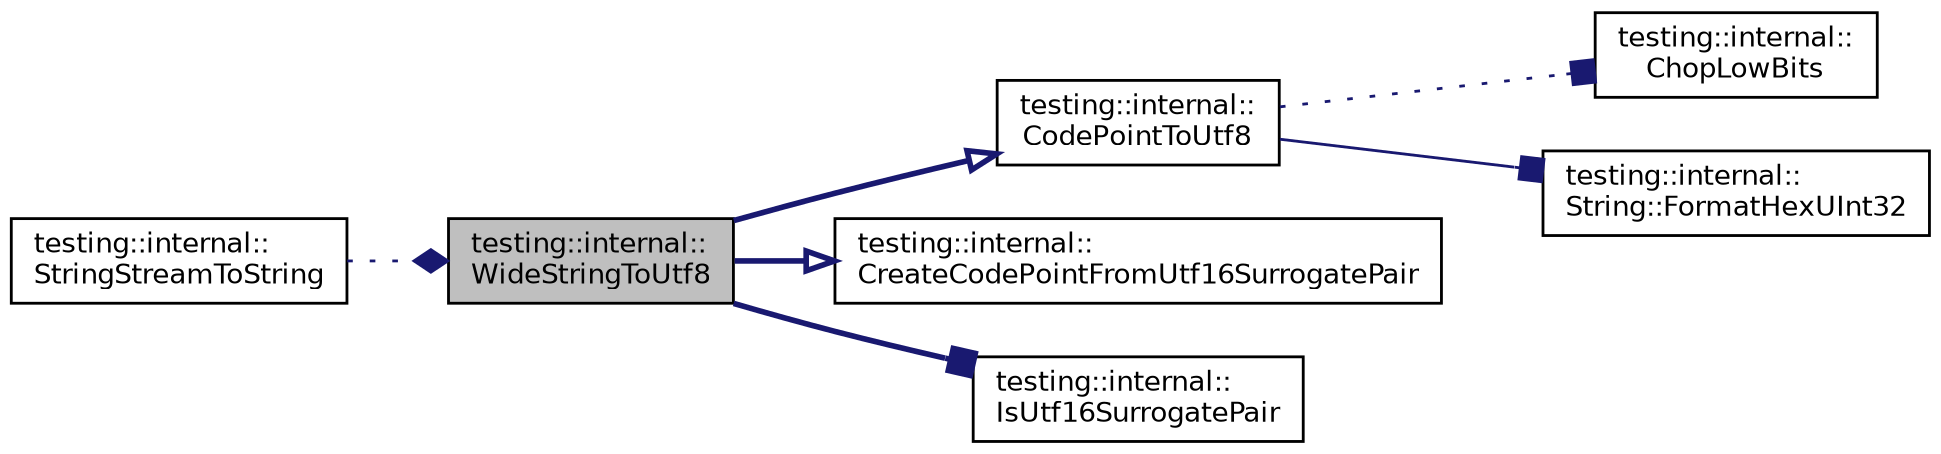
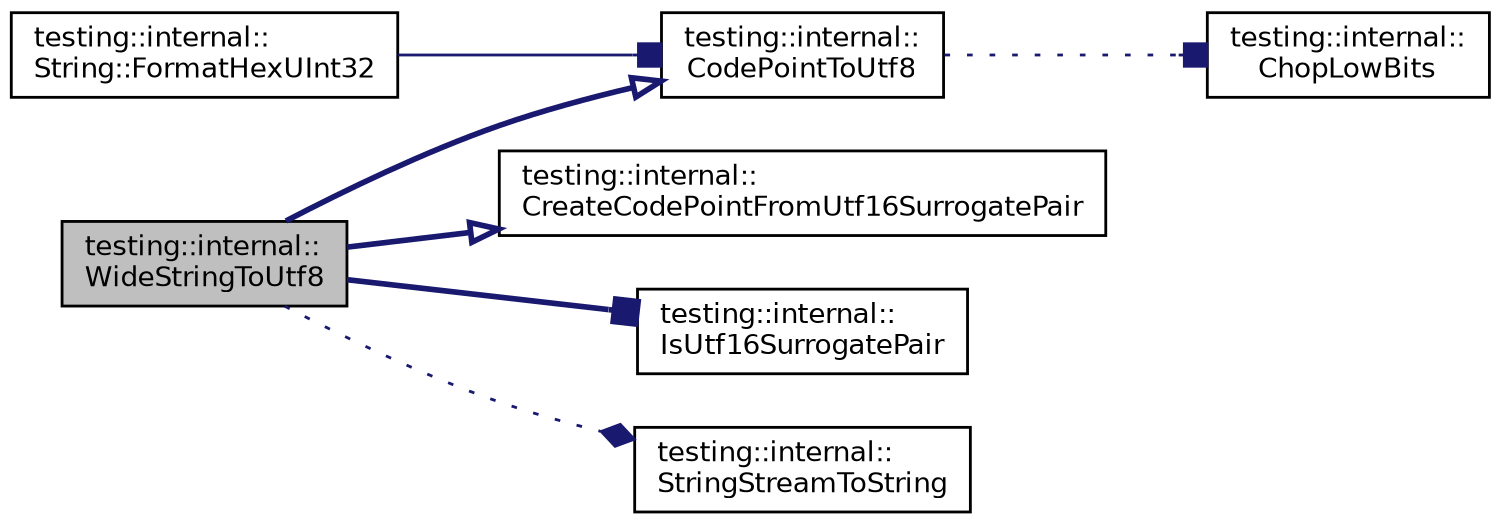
edge "testing::internal:: CodePointToUtf8" -> "testing::internal:: String::FormatHexUInt32": reversed
edge "testing::internal:: StringStreamToString" -> "testing::internal:: WideStringToUtf8": reversed
